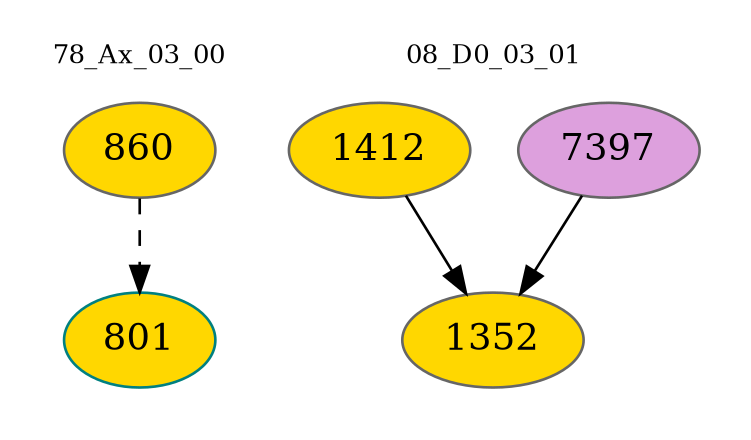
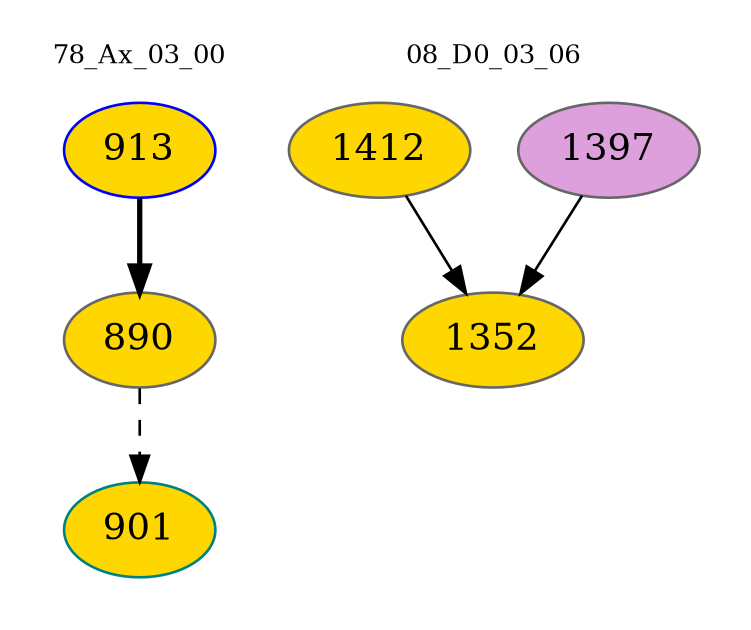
cluster "08_D0_03_01": label "08_D0_03_01" -> "08_D0_03_06"
node "913": added
node "860": label "860" -> "890"
node "7397": label "7397" -> "1397"
node "801": label "801" -> "901"
